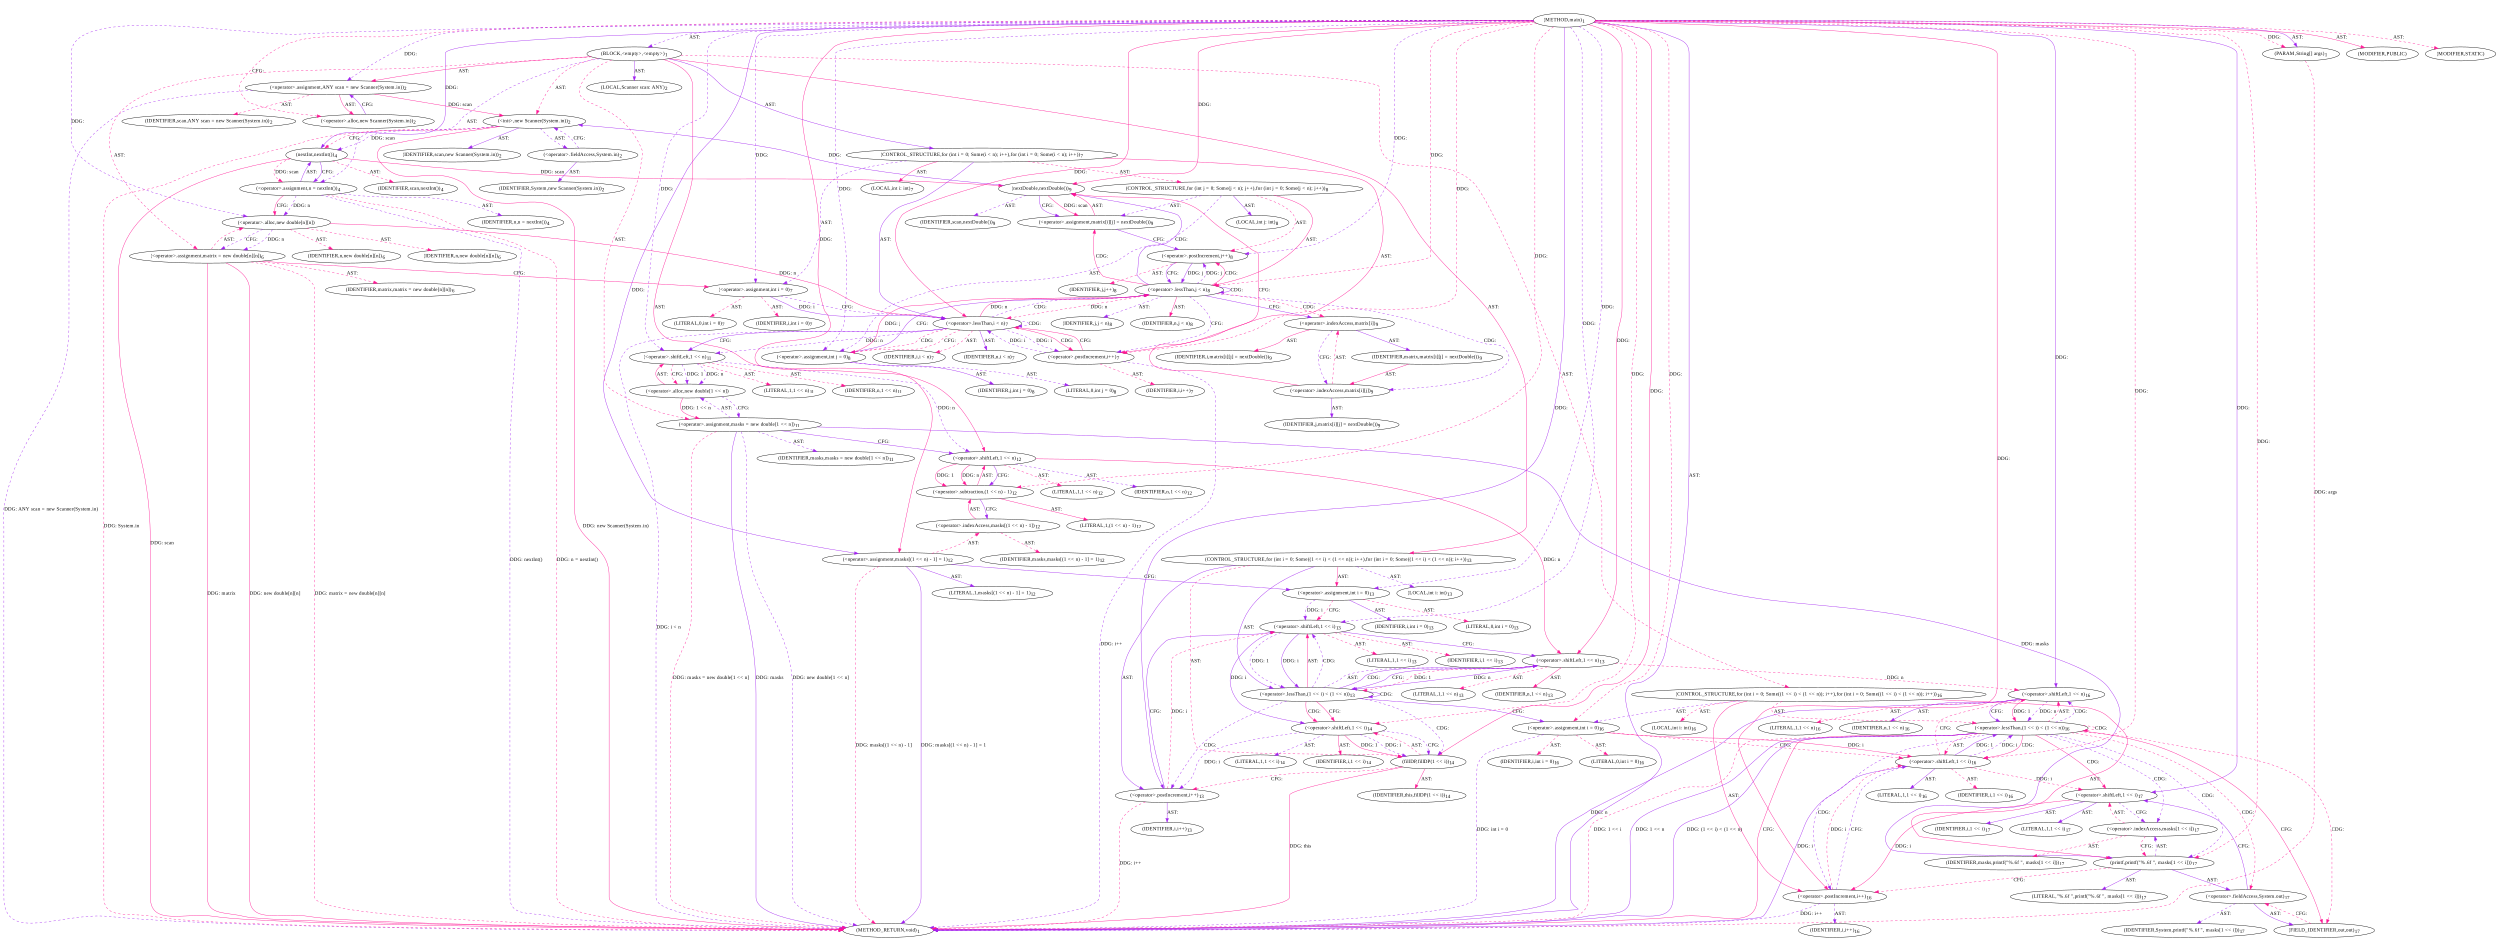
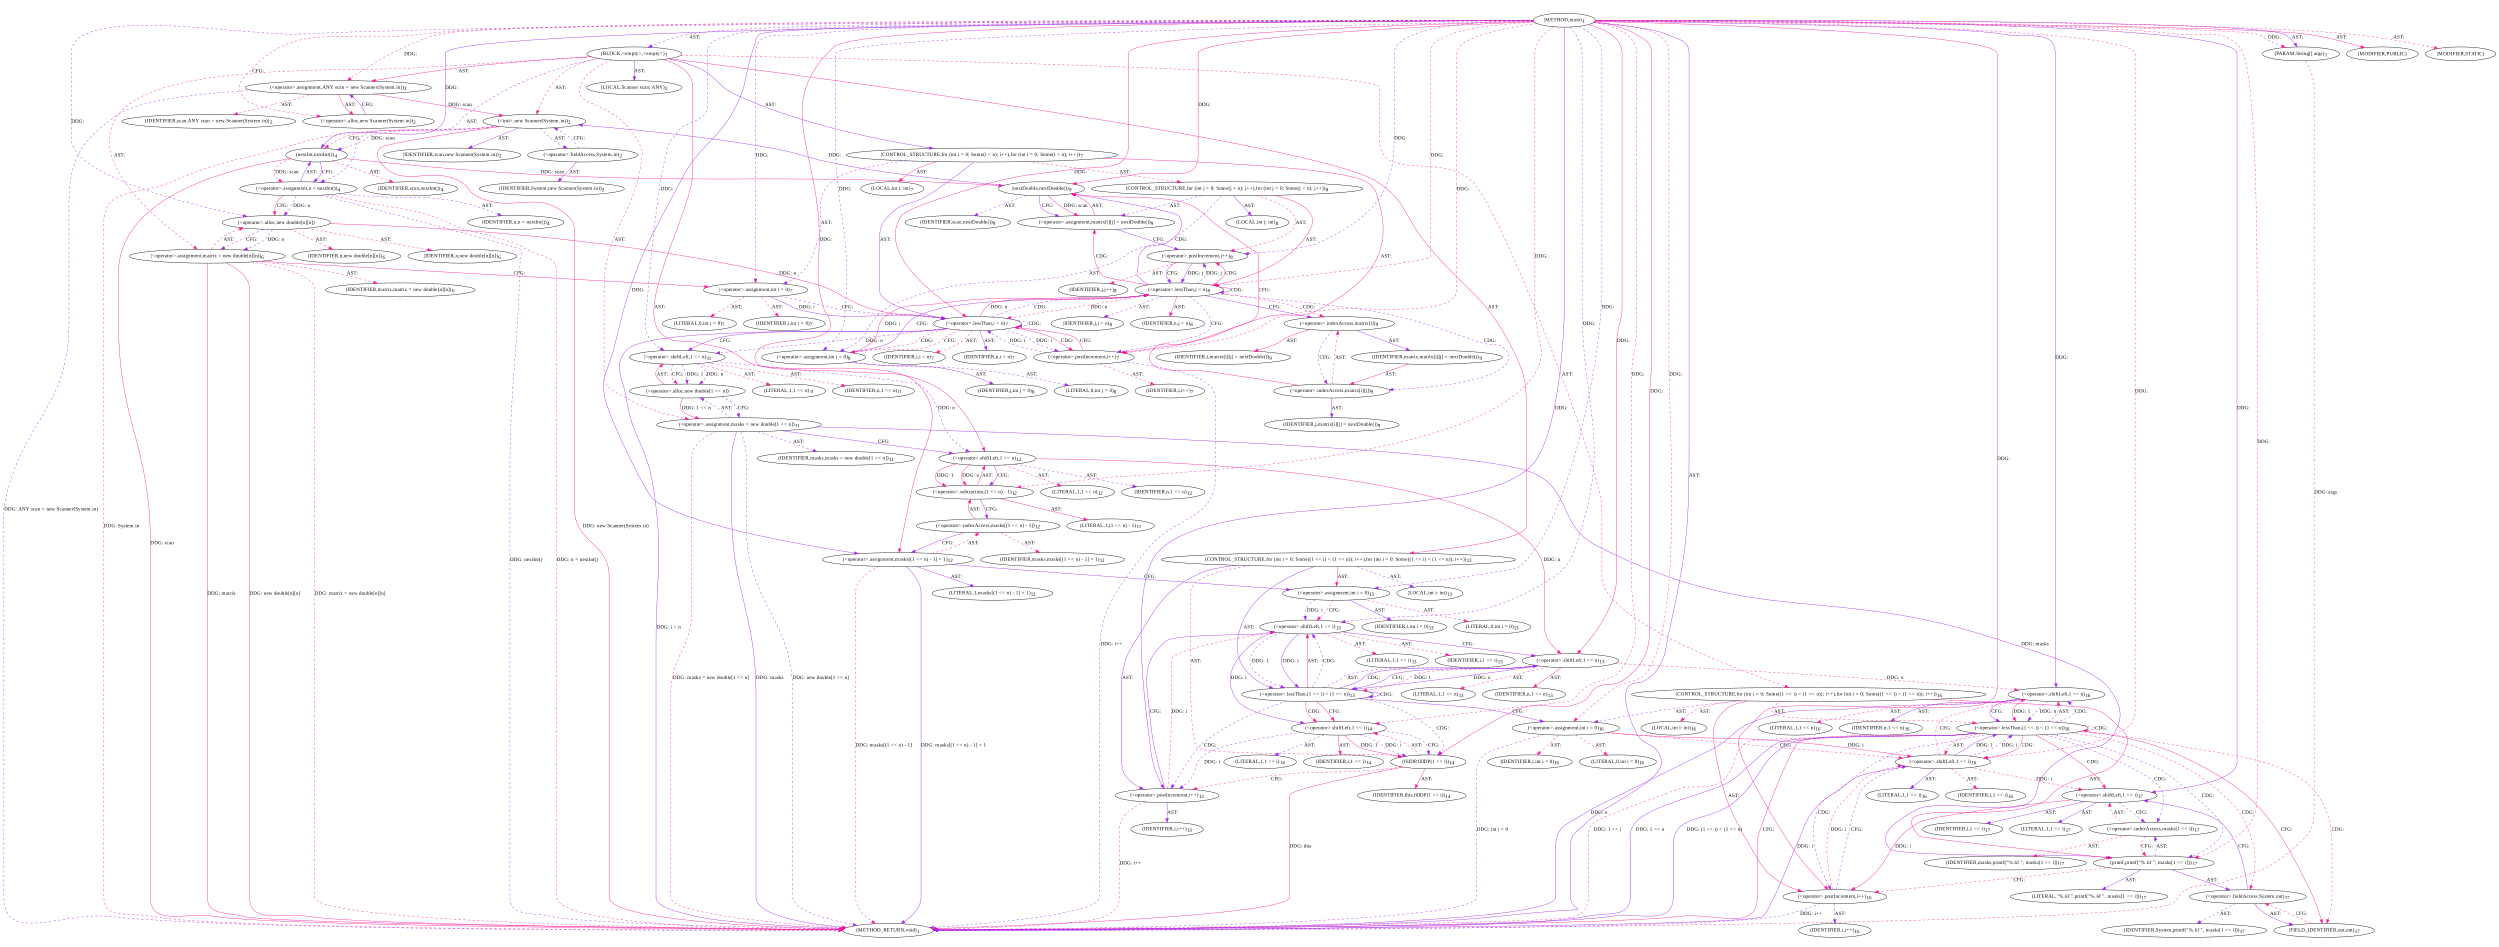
edge "(METHOD,main)" -> "(<operator>.assignment,ANY scan = new Scanner(System.in))": color purple -> deeppink
edge "(<operator>.indexAccess,masks[(1 << n) - 1])" -> "(<operator>.assignment,masks[(1 << n) - 1] = 1)": added, label "CFG:"
edge "(<operator>.lessThan,i < n)" -> "(METHOD_RETURN,void)": style dashed -> solid
